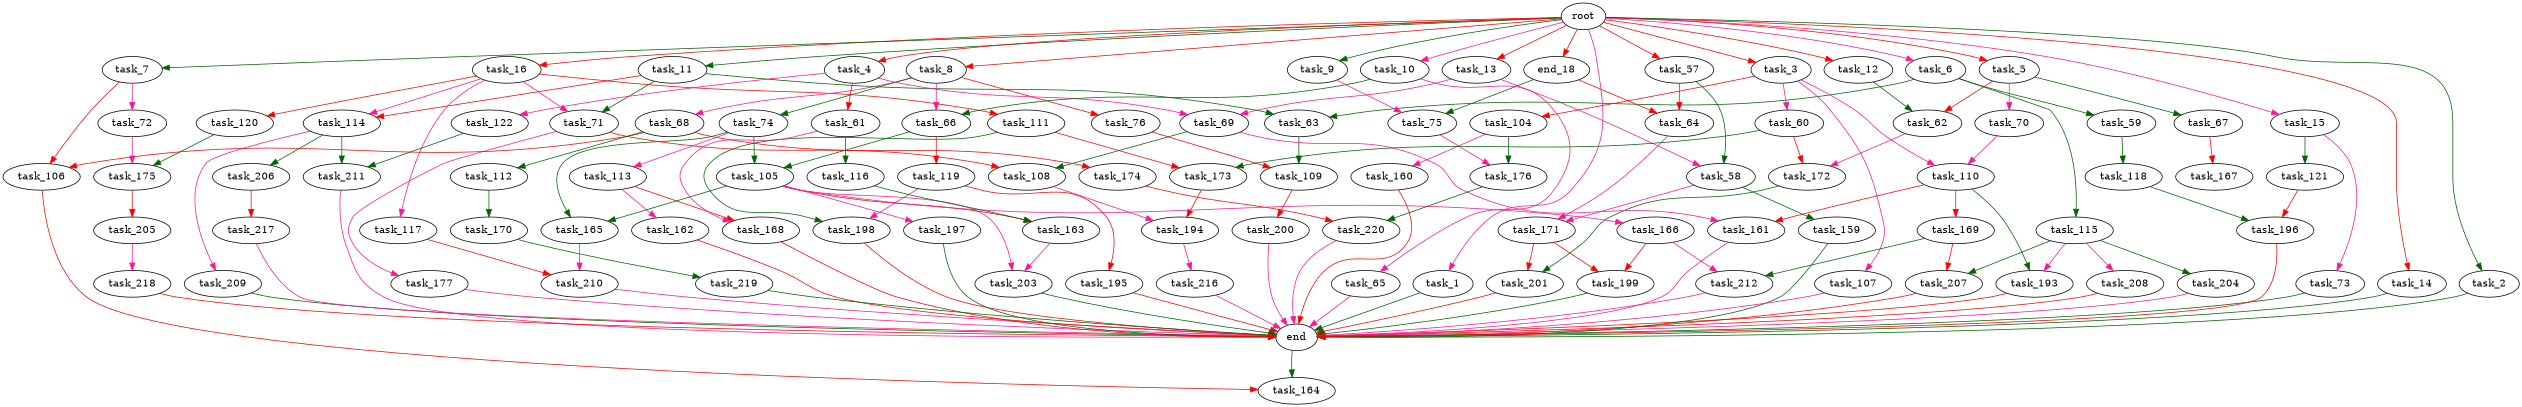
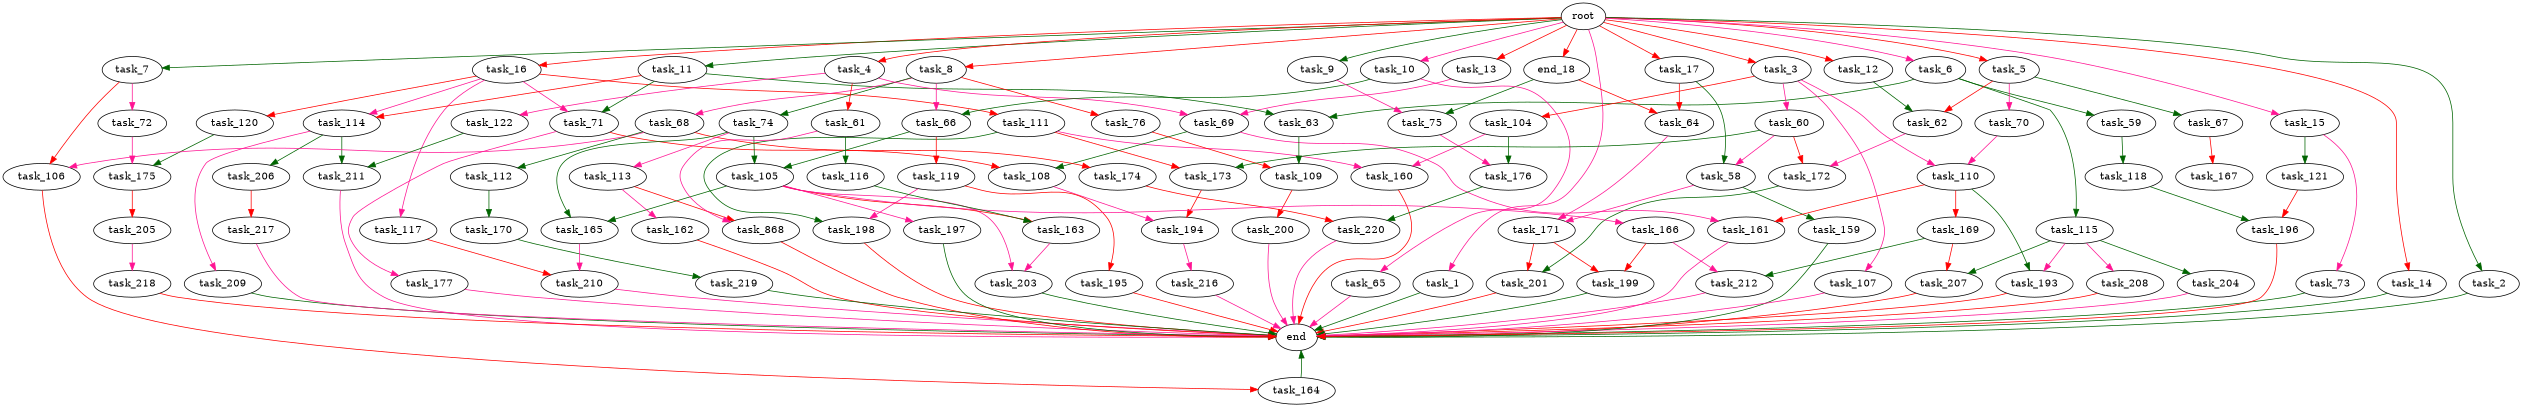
node "task_57": label "task_57" -> "task_17"
edge "task_13" -> "task_58": now "task_60" -> "task_58"
edge "task_111" -> "task_160": added
edge "task_68" -> "task_106": color red -> deeppink
node "task_168": label "task_168" -> "task_868"
edge "end" -> "task_164": reversed
